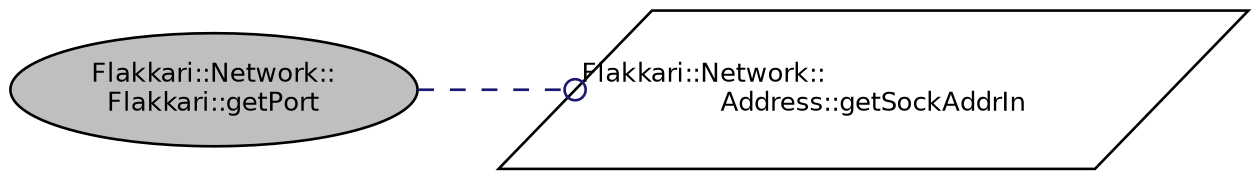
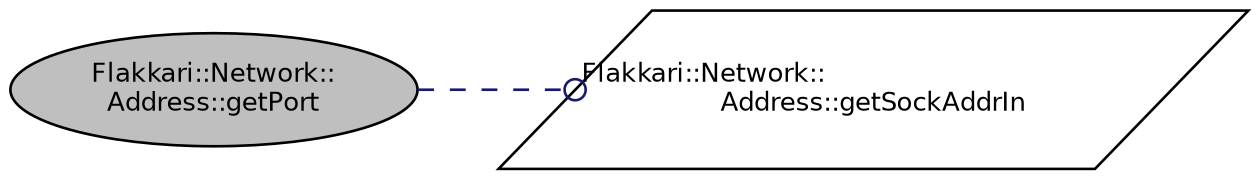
node "Flakkari::Network:: Flakkari::getPort": label "Flakkari::Network:: Flakkari::getPort" -> "Flakkari::Network:: Address::getPort"
